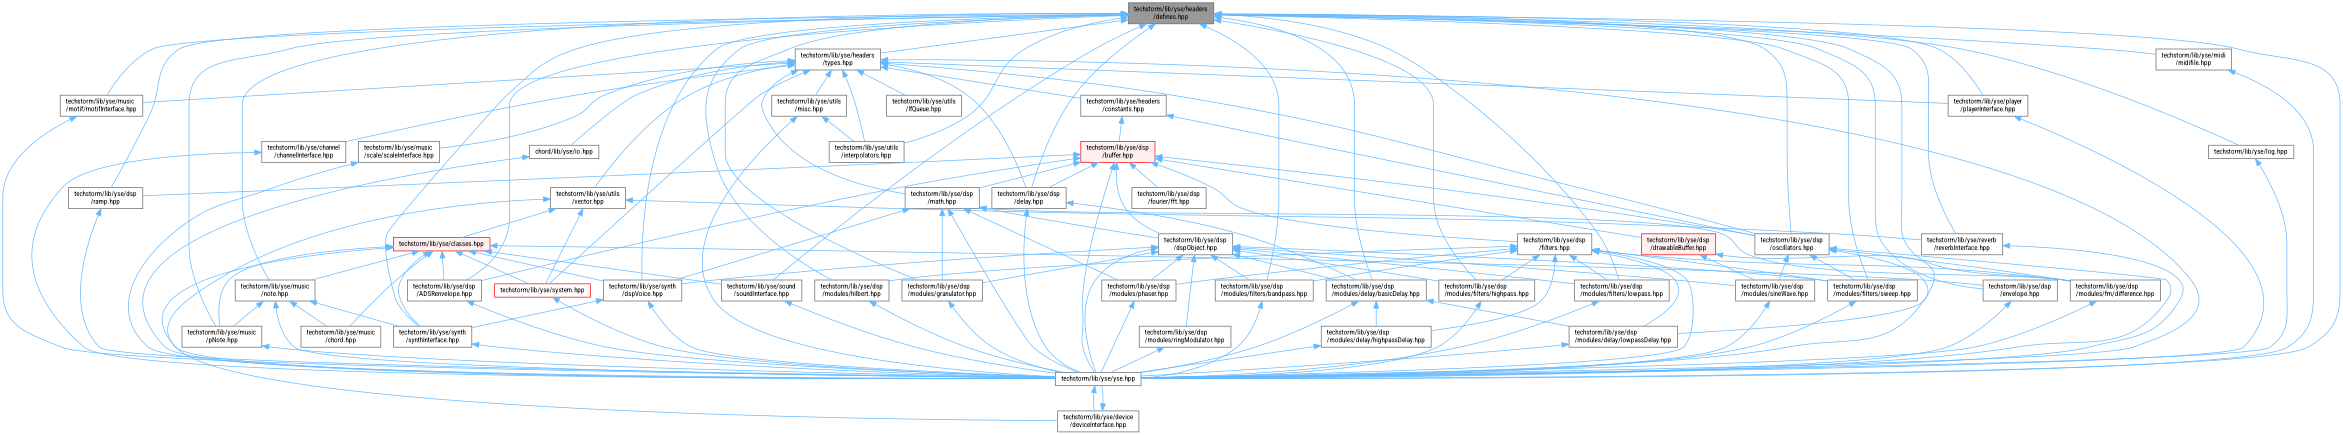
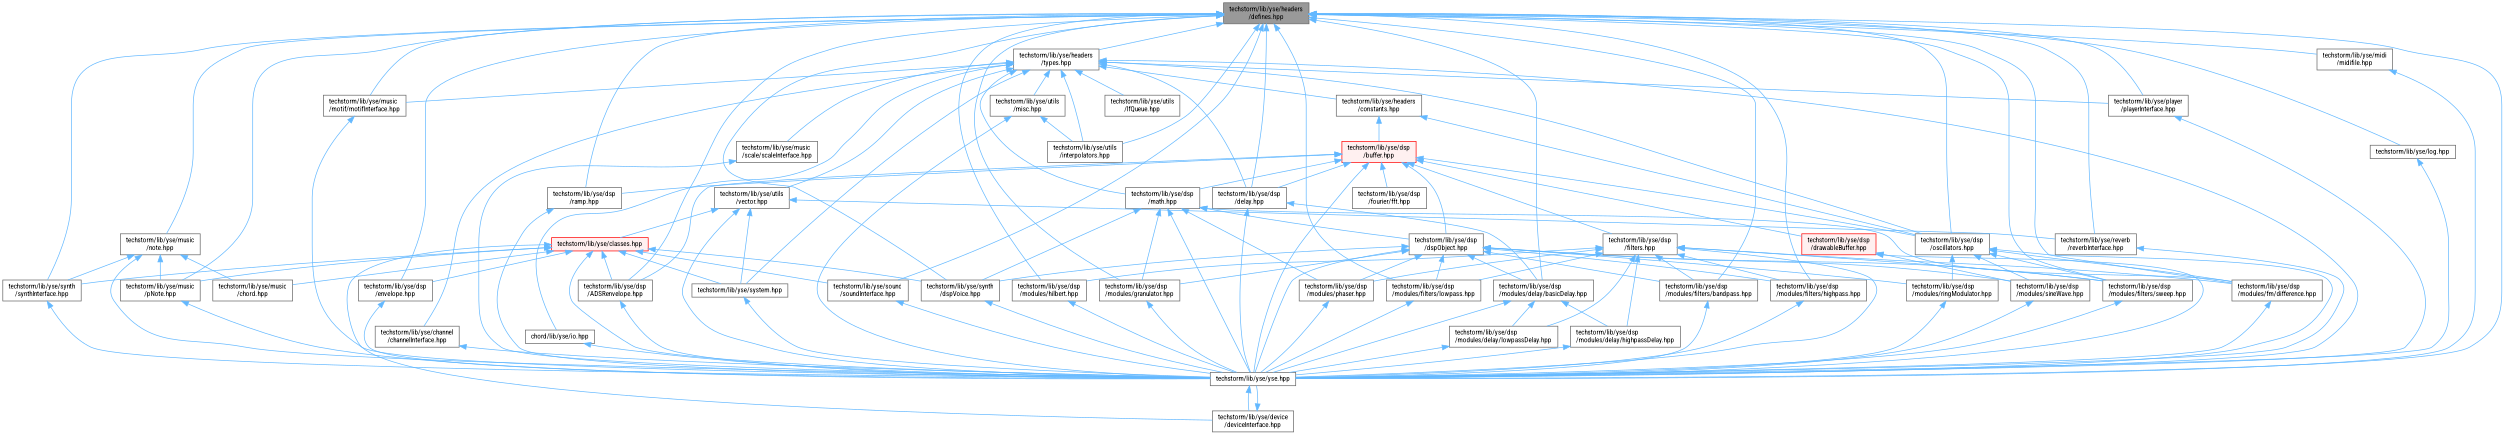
edge "techstorm/lib/yse/music /note.hpp" -> "techstorm/lib/yse/classes.hpp": now "techstorm/lib/yse/yse.hpp" -> "techstorm/lib/yse/classes.hpp"
node "techstorm/lib/yse/system.hpp": color red -> grey40
edge "techstorm/lib/yse/synth /synthInterface.hpp" -> "techstorm/lib/yse/synth /dspVoice.hpp": removed
edge "techstorm/lib/yse/dsp /modules/delay/lowpassDelay.hpp" -> "techstorm/lib/yse/dsp /oscillators.hpp": now "techstorm/lib/yse/dsp /modules/ringModulator.hpp" -> "techstorm/lib/yse/dsp /oscillators.hpp"
